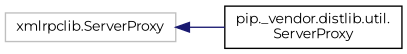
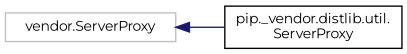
node "xmlrpclib.ServerProxy": label "xmlrpclib.ServerProxy" -> "vendor.ServerProxy"
